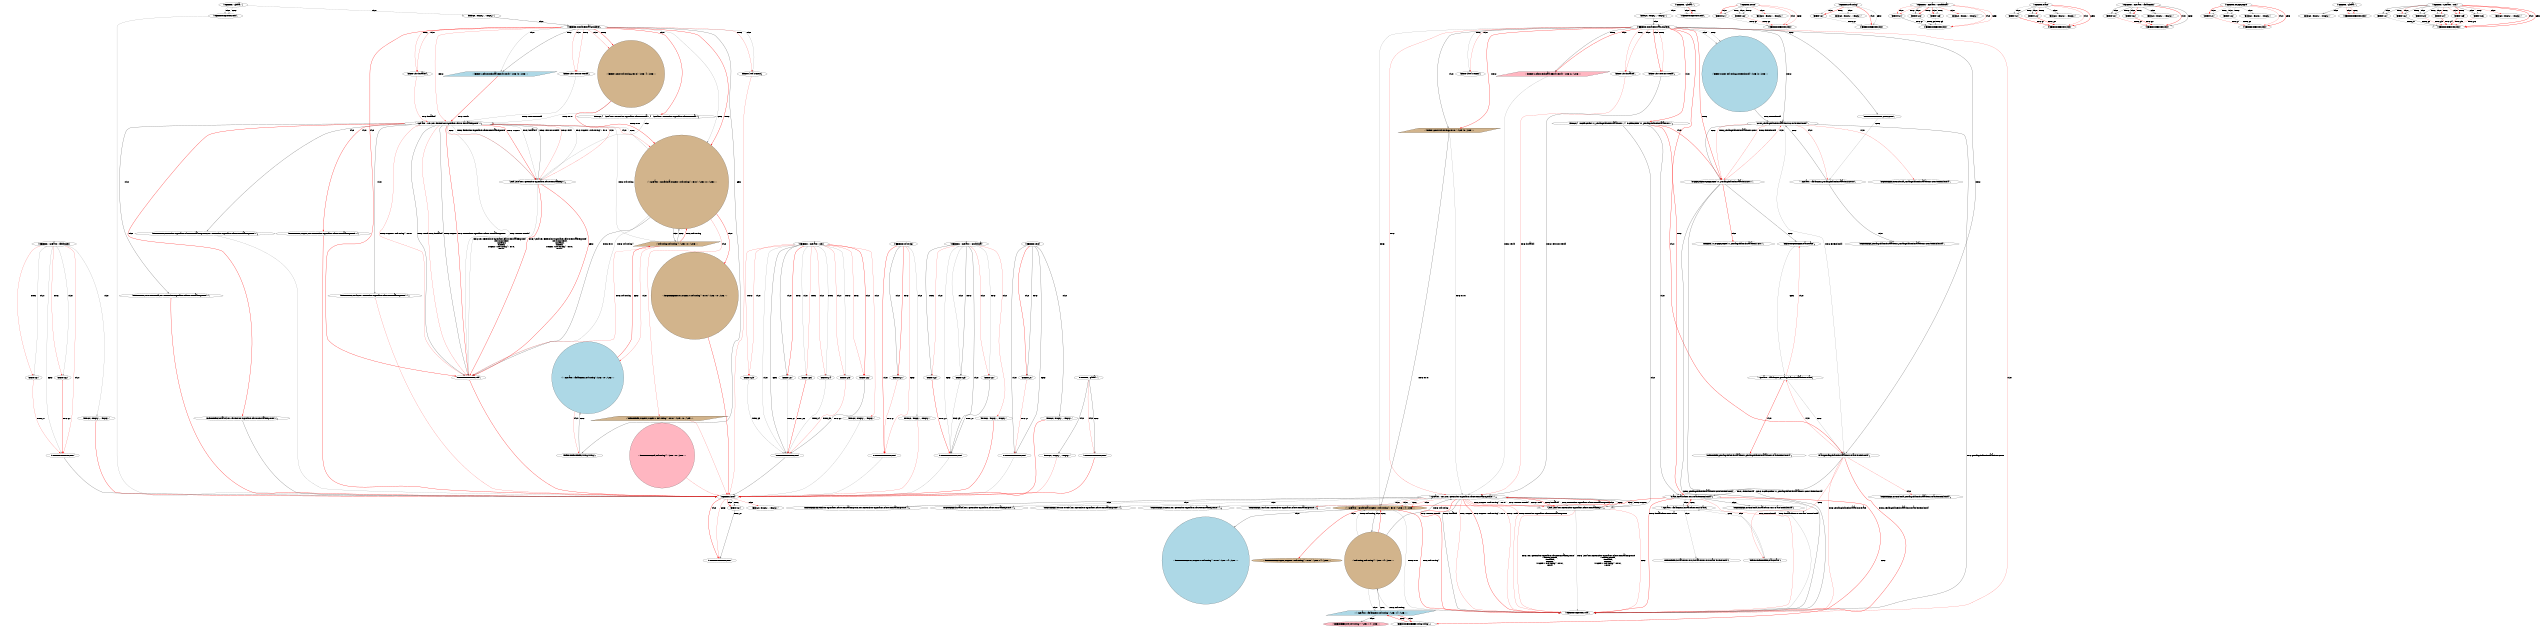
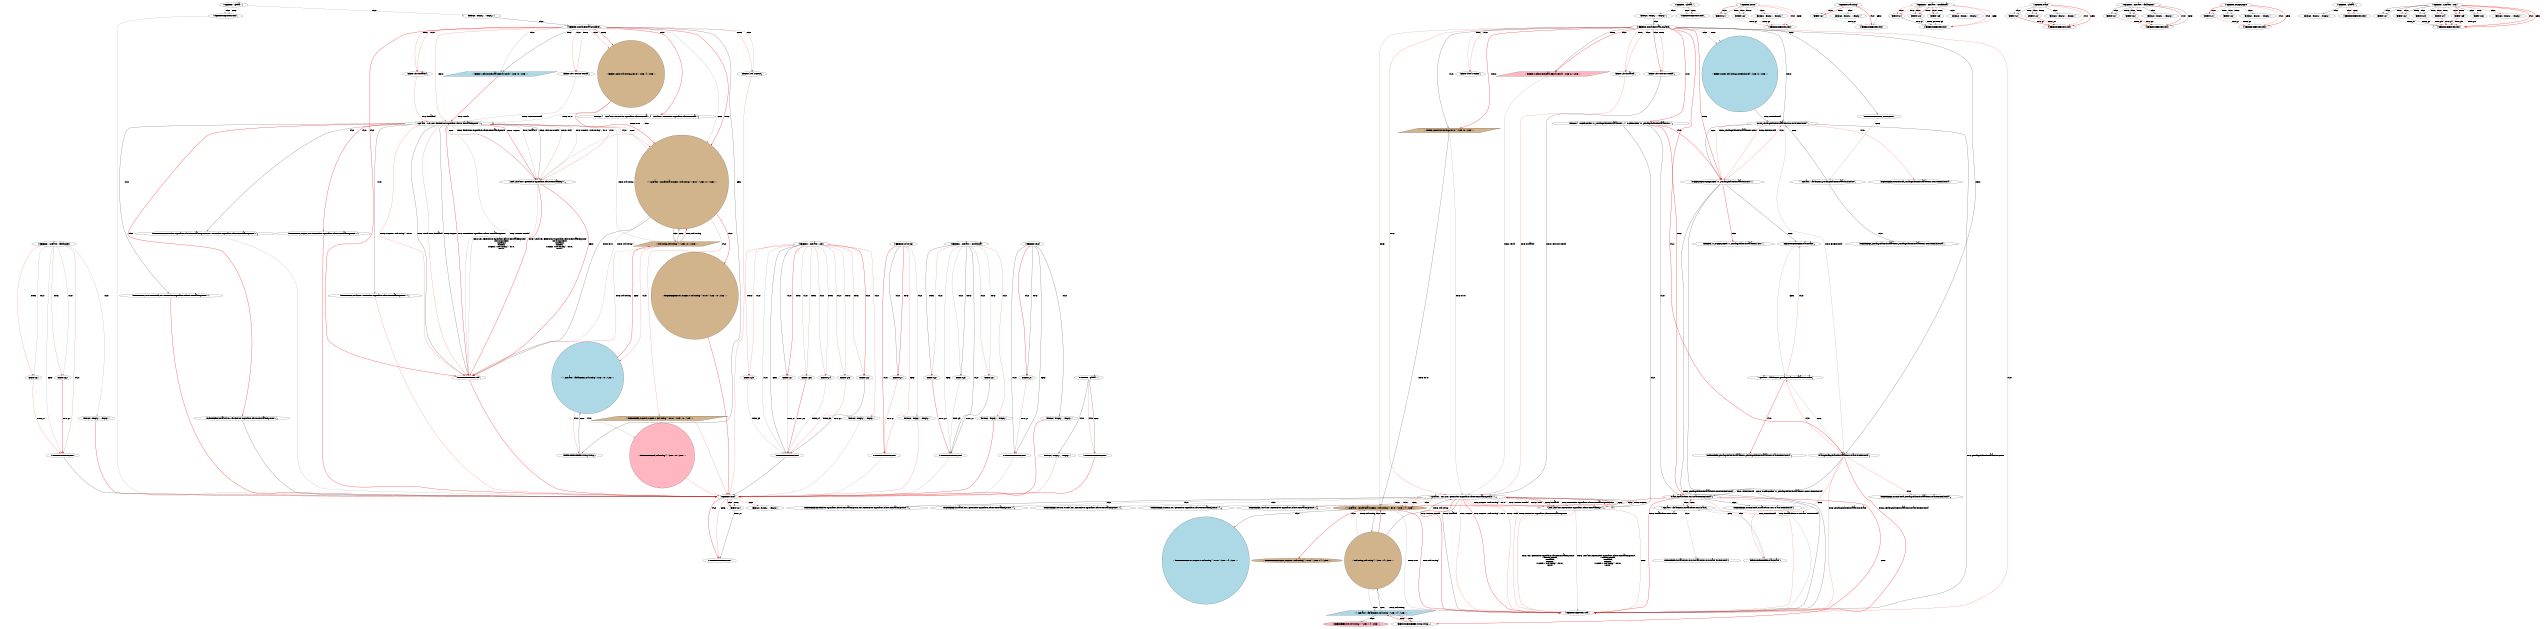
edge "(count,pending_inline_installations_.count(extension_id))" -> "(<operator>.fieldAccess,pending_inline_installations_.count)": removed, label "AST:"
edge "<(<operator>.fieldAccess,std::string)<SUB>10</SUB>>" -> "<(IDENTIFIER,std,std::string())<SUB>10</SUB>>": added, label "AST:"
